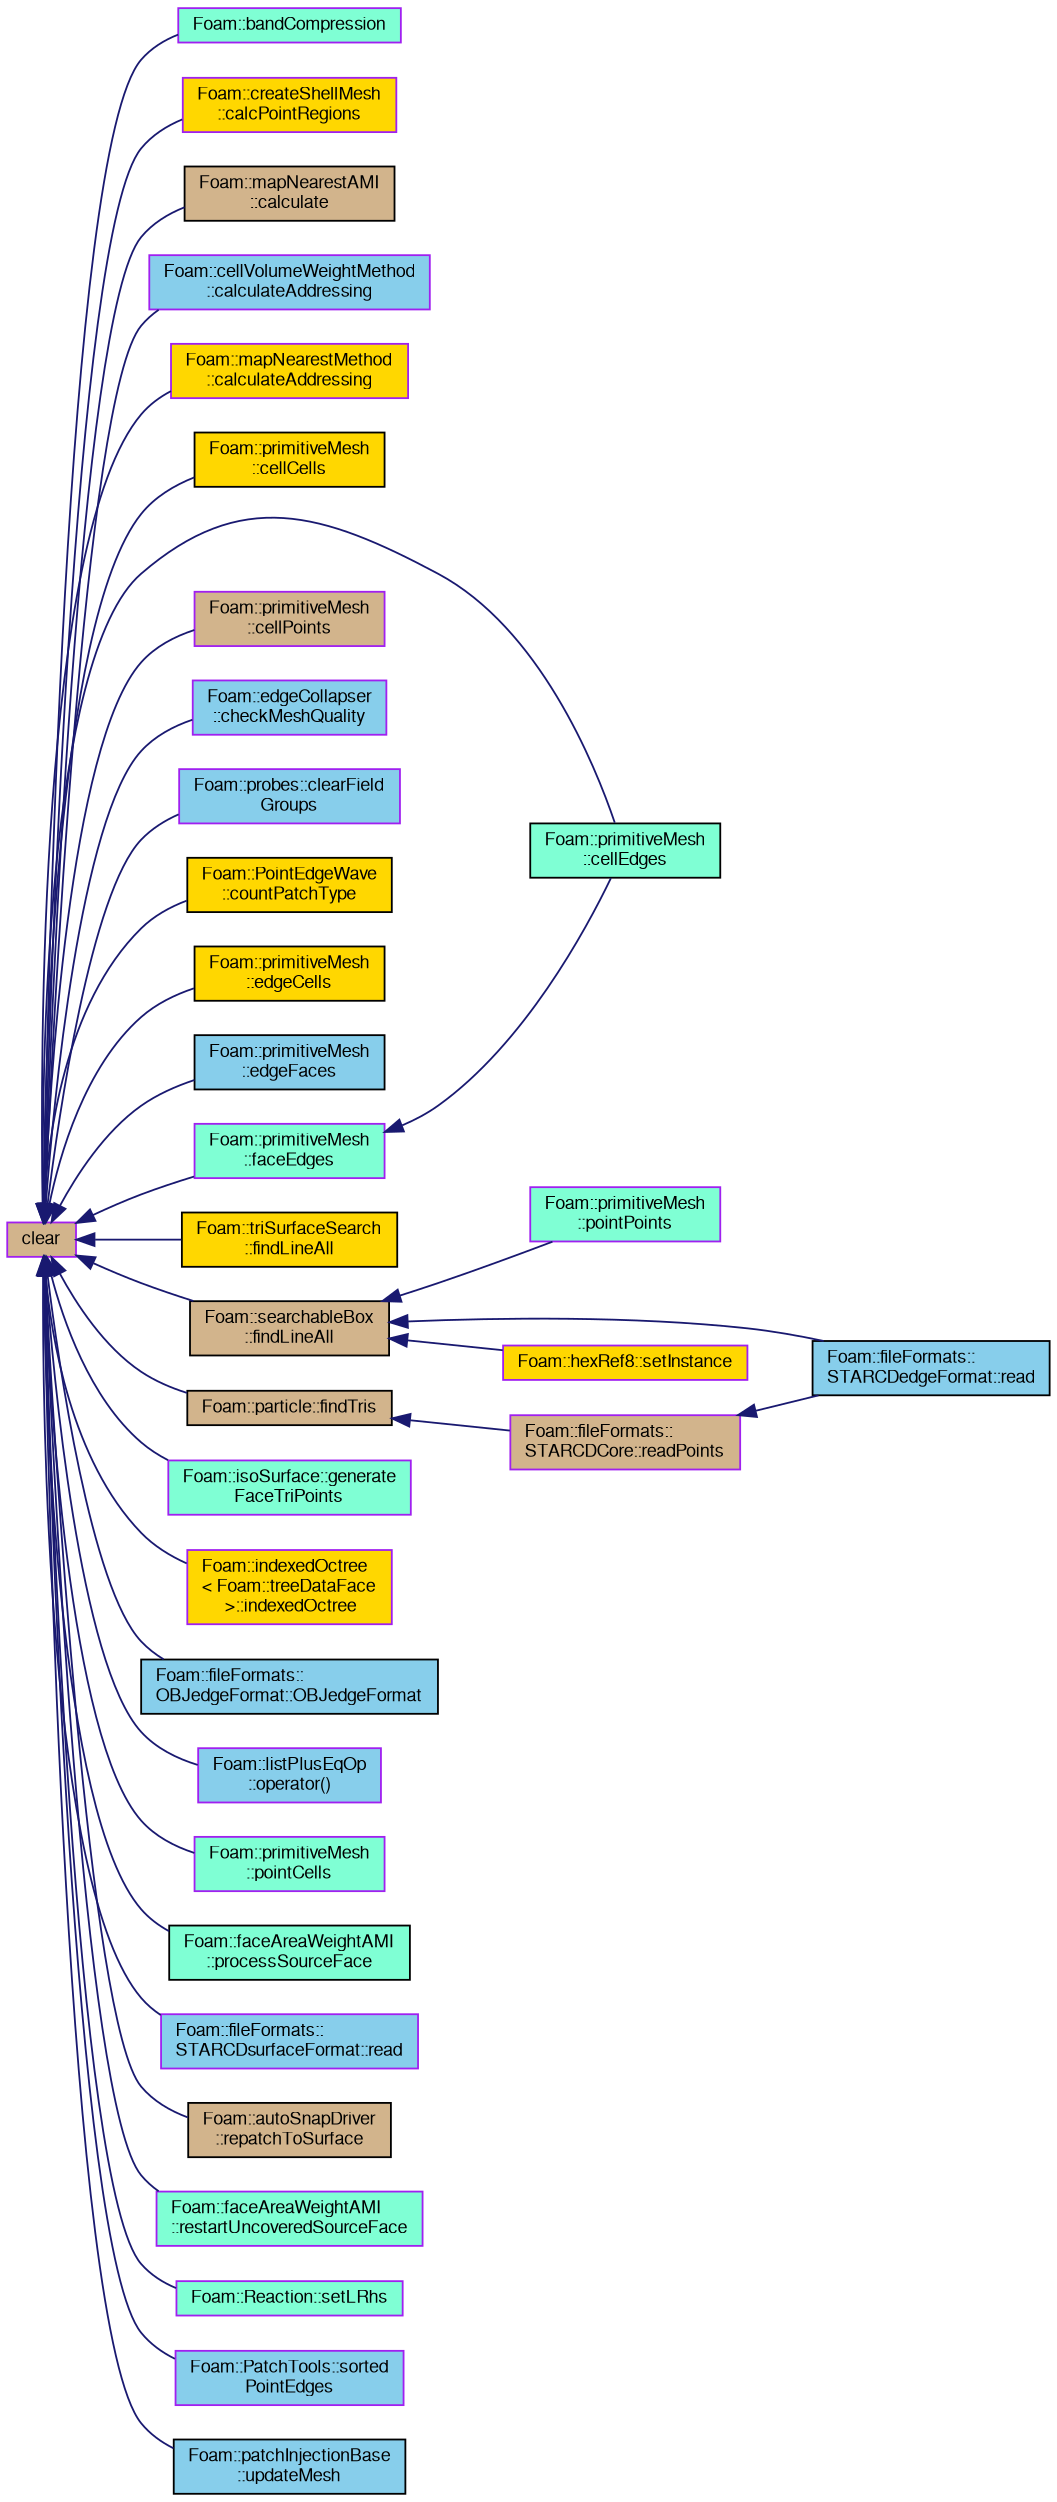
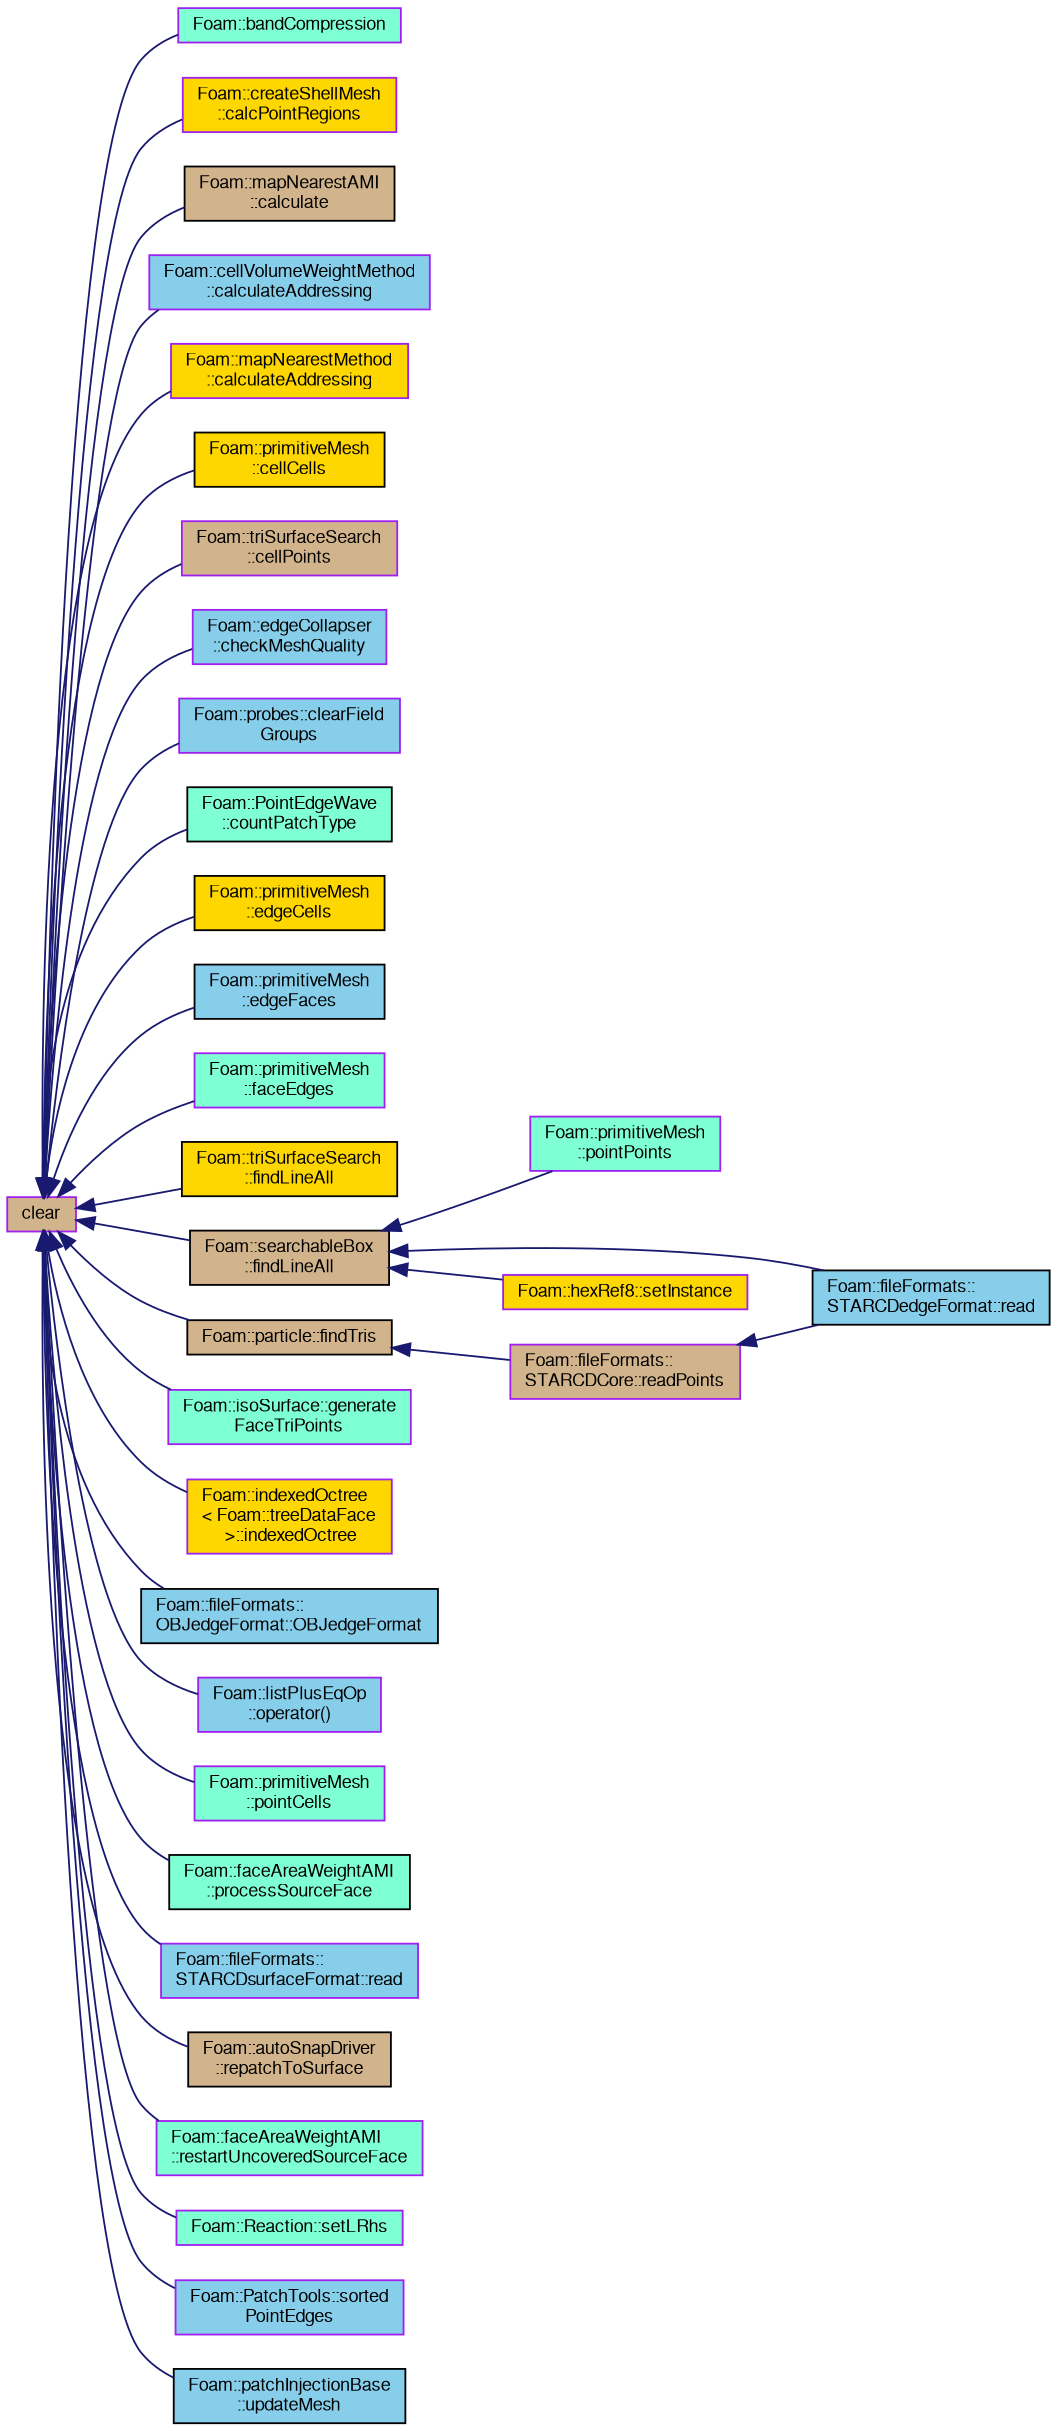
node "Foam::primitiveMesh ::cellPoints": label "Foam::primitiveMesh ::cellPoints" -> "Foam::triSurfaceSearch ::cellPoints"
node "Foam::primitiveMesh ::cellEdges": removed
node "Foam::PointEdgeWave ::countPatchType": fillcolor gold -> aquamarine
